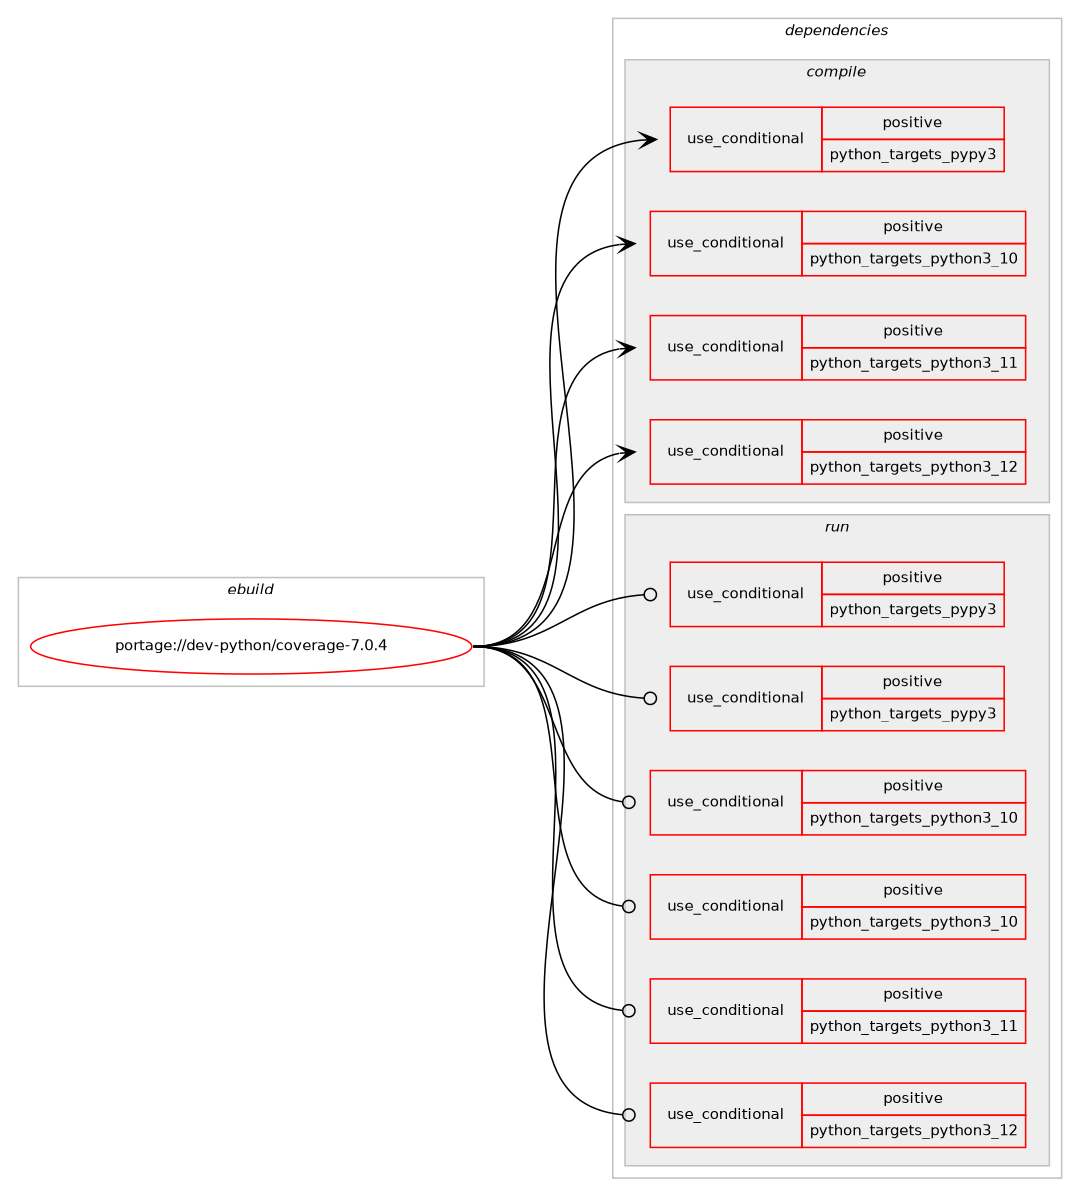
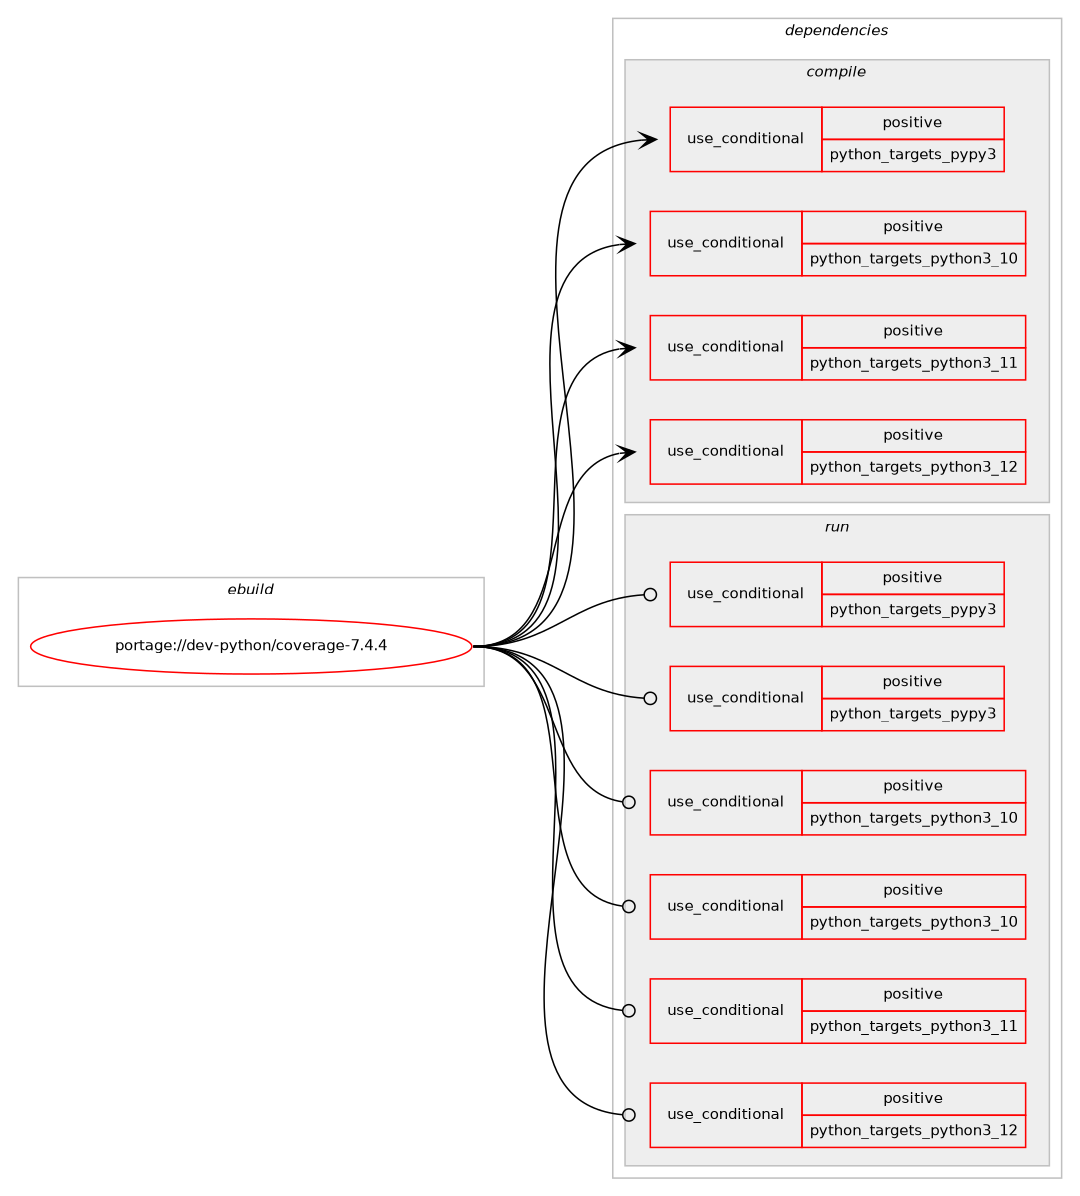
node "portage://dev-python/coverage-7.0.4": label "portage://dev-python/coverage-7.0.4" -> "portage://dev-python/coverage-7.4.4"
